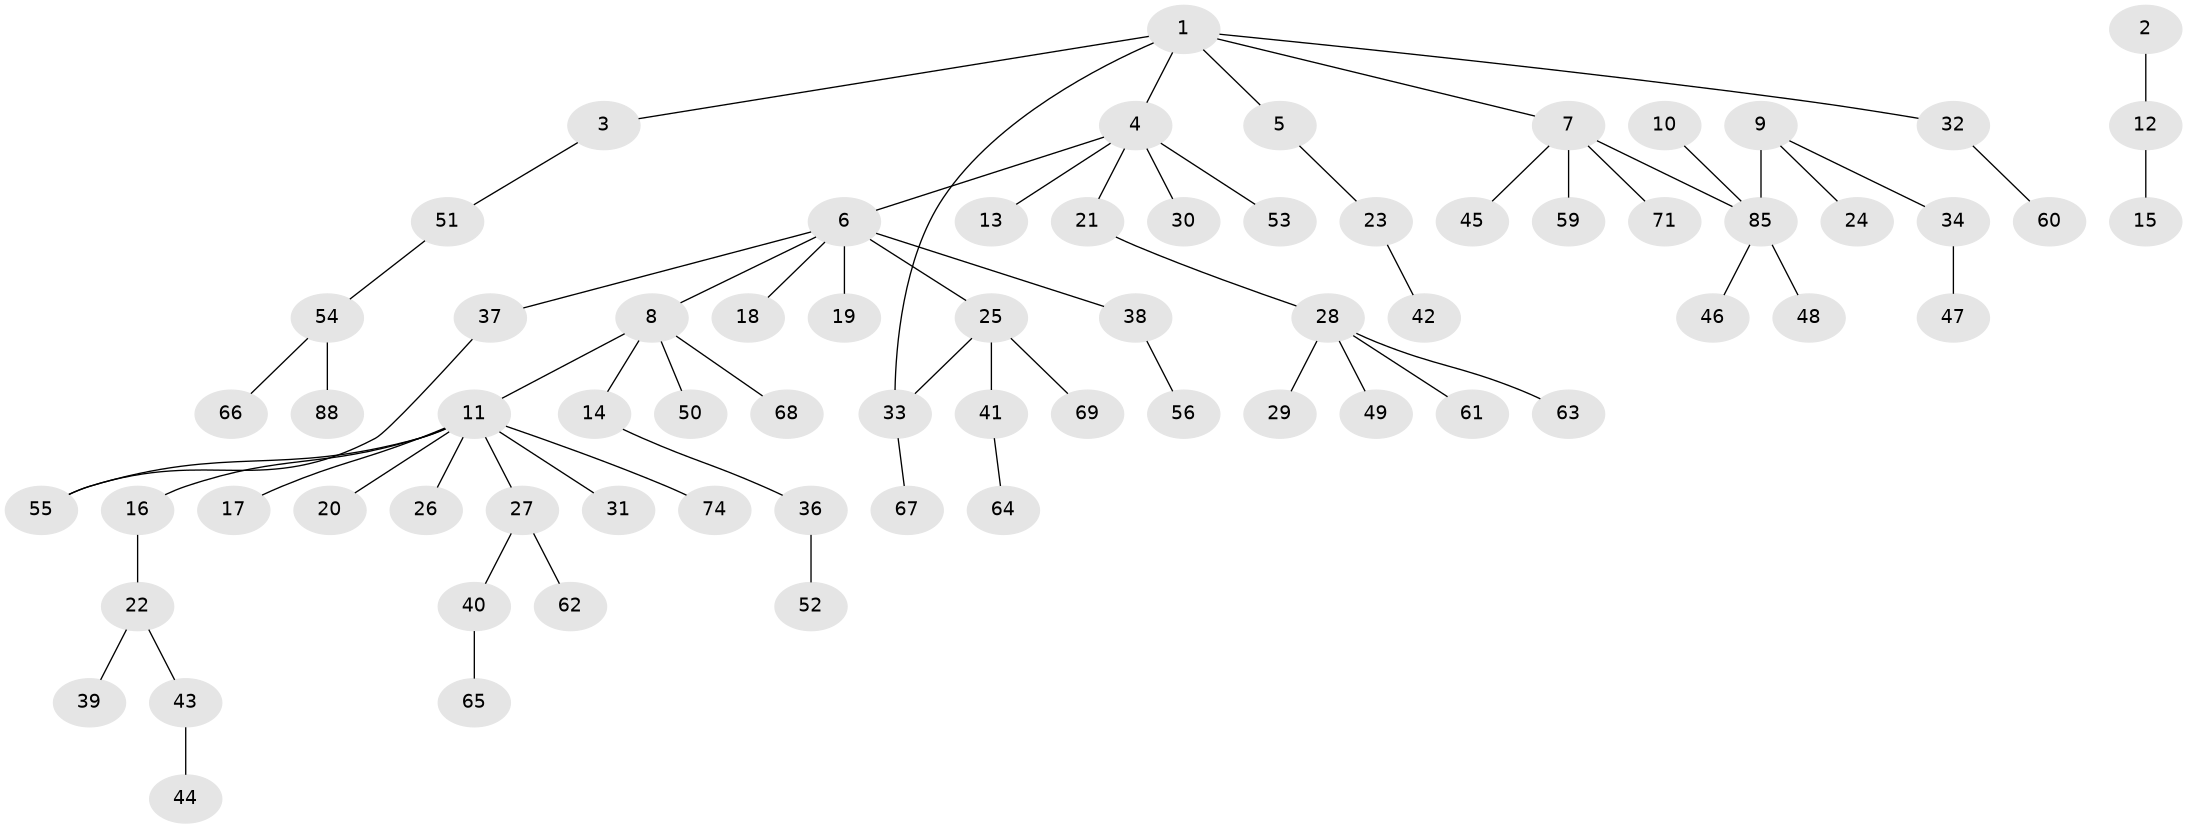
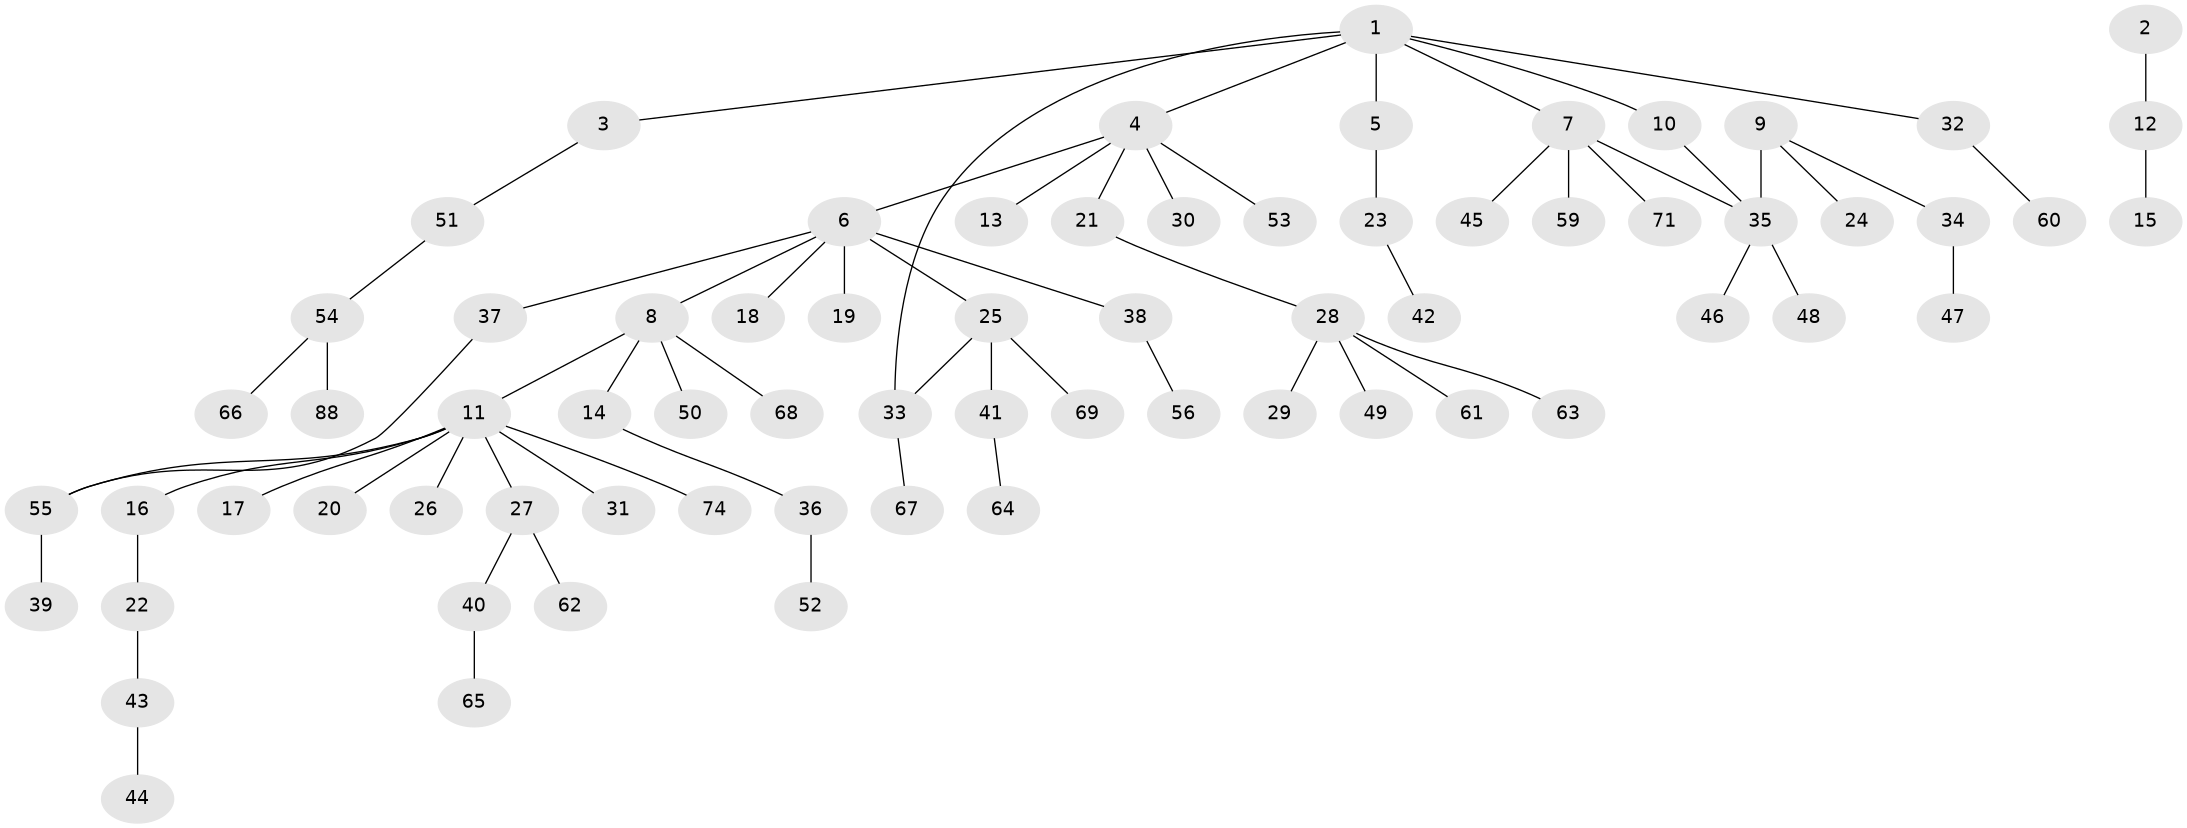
edge "1" -- "10": added
node "85": label "85" -> "35"
edge "22" -- "39": now "55" -- "39"
